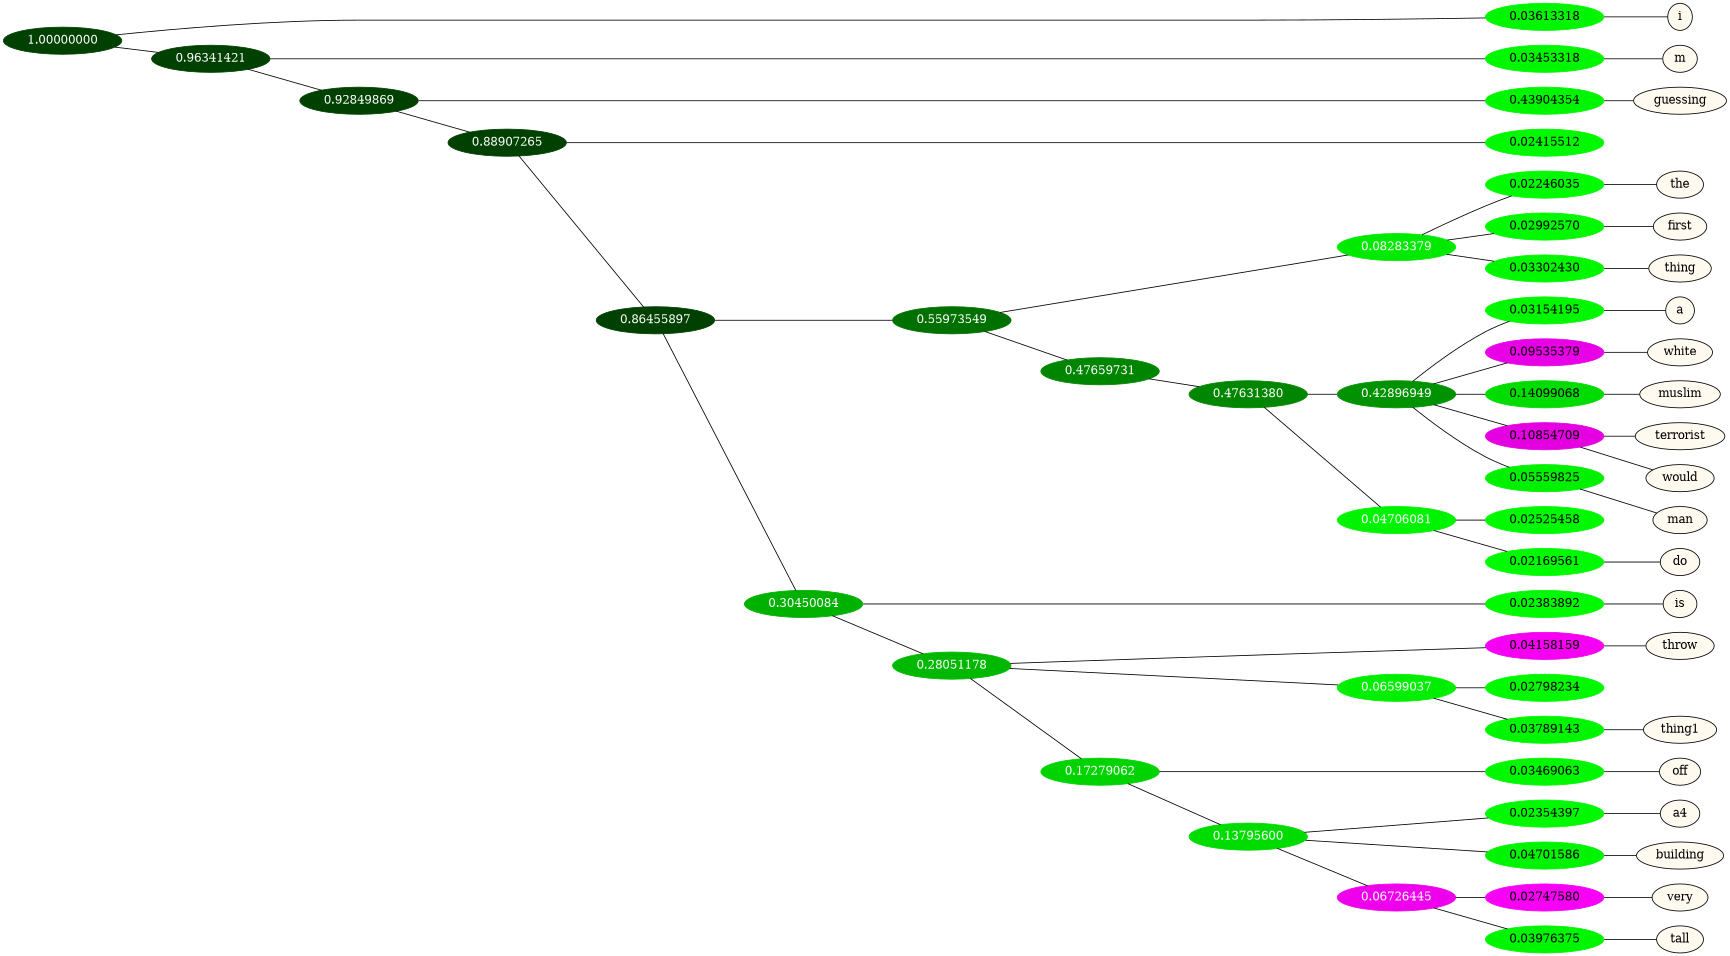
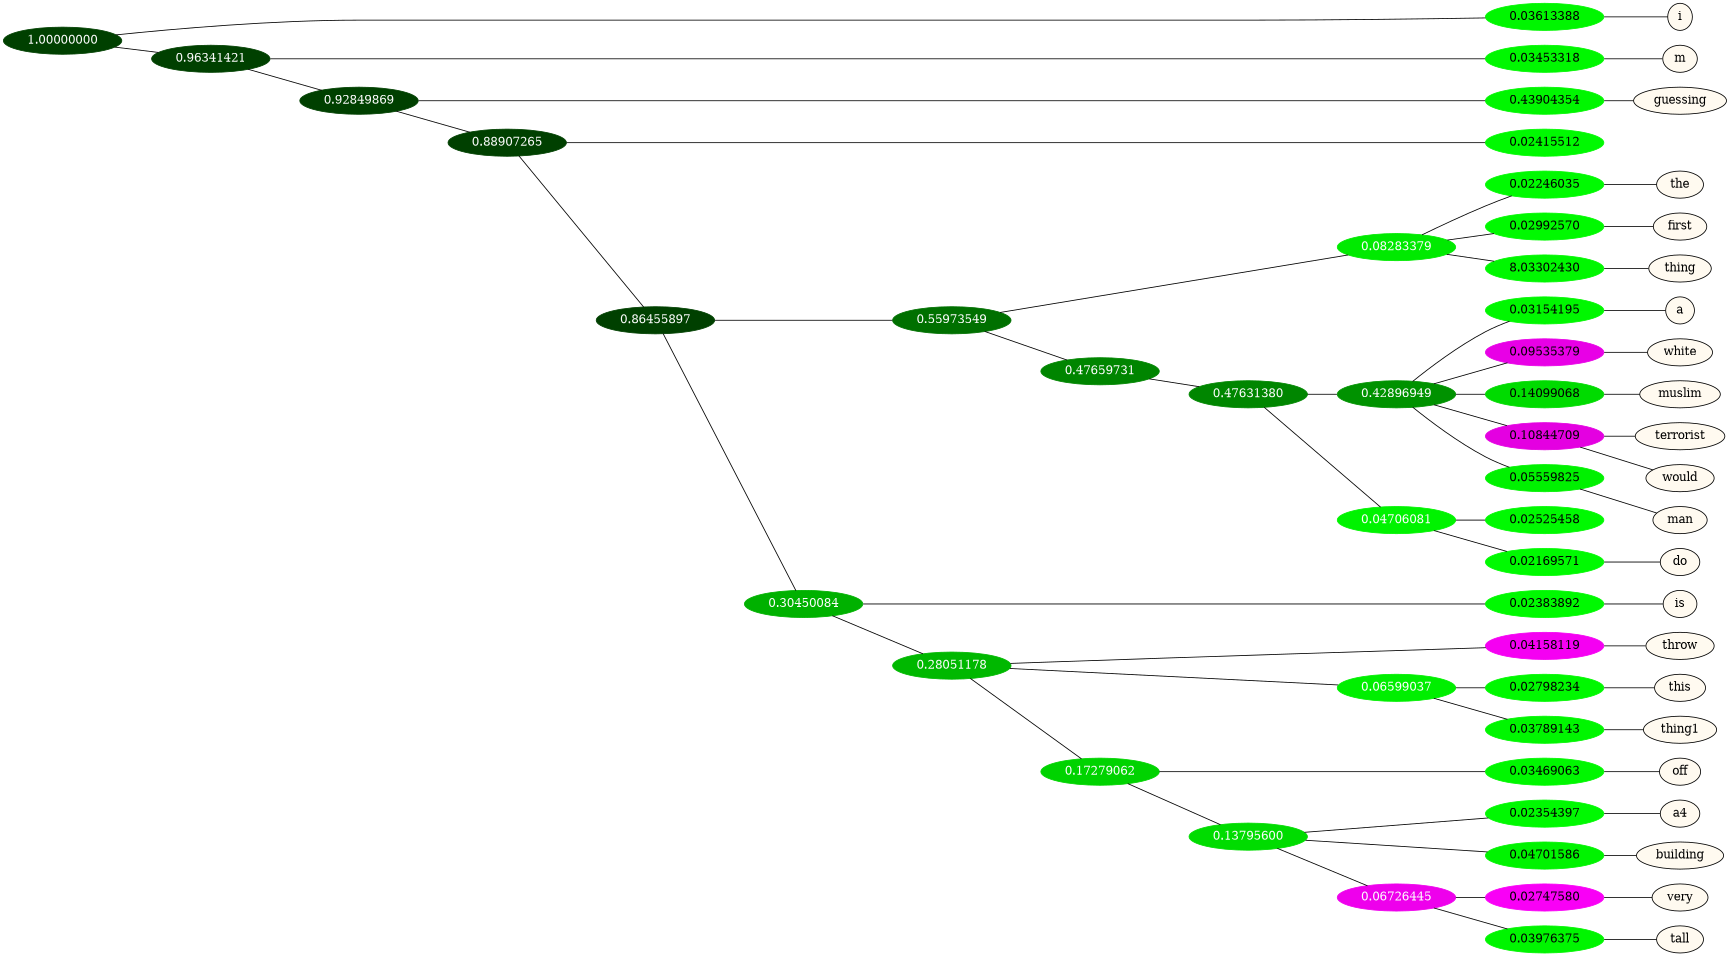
node "0.03613318": label "0.03613318" -> "0.03613388"
node "0.03302430": label "0.03302430" -> "8.03302430"
node "0.10854709": label "0.10854709" -> "0.10844709"
node "0.02169561": label "0.02169561" -> "0.02169571"
node "0.04158159": label "0.04158159" -> "0.04158119"
node "this": added
